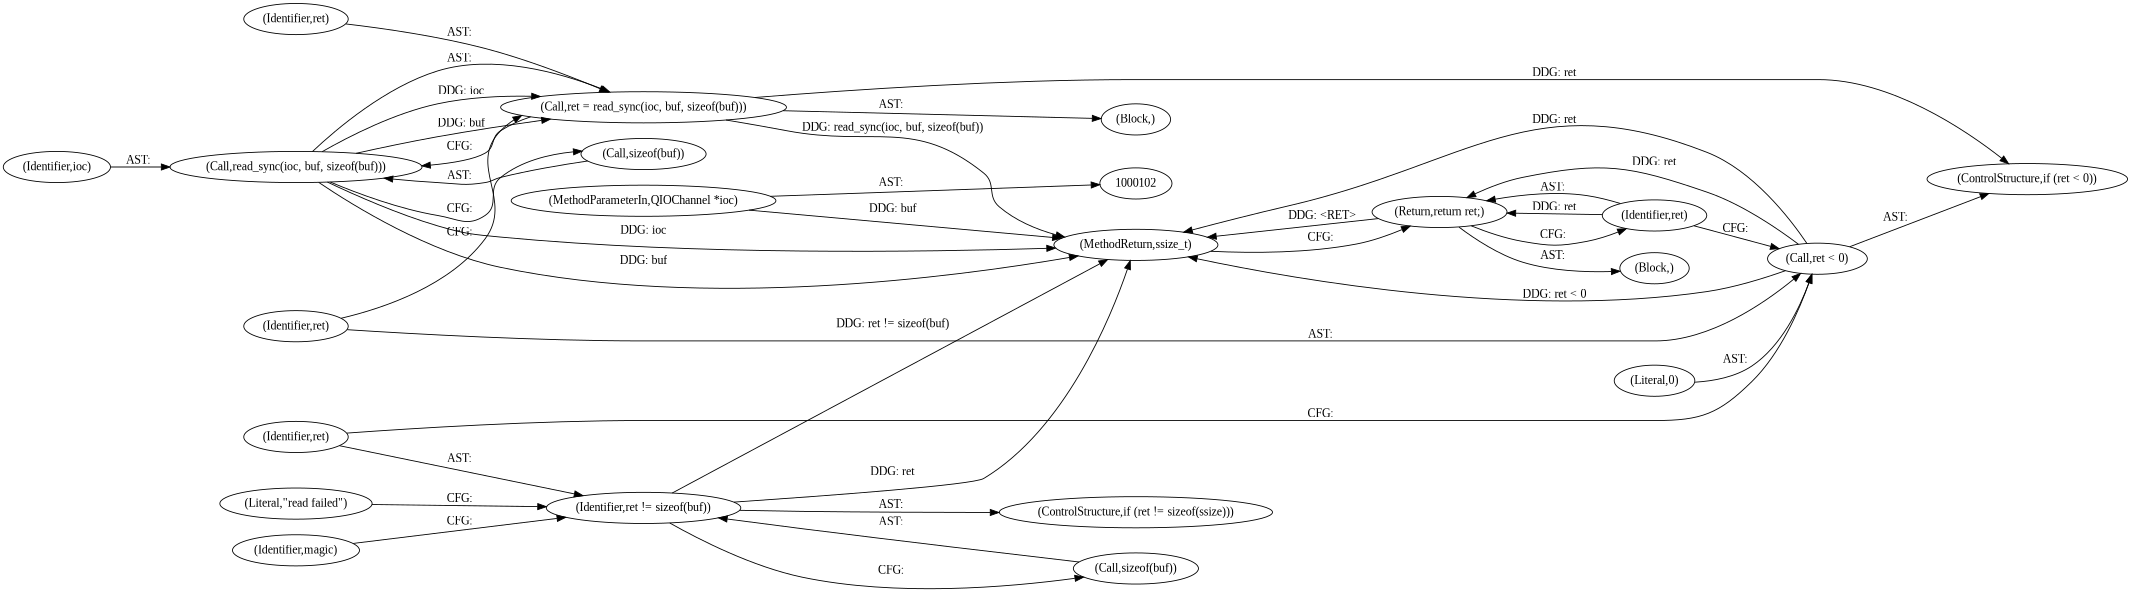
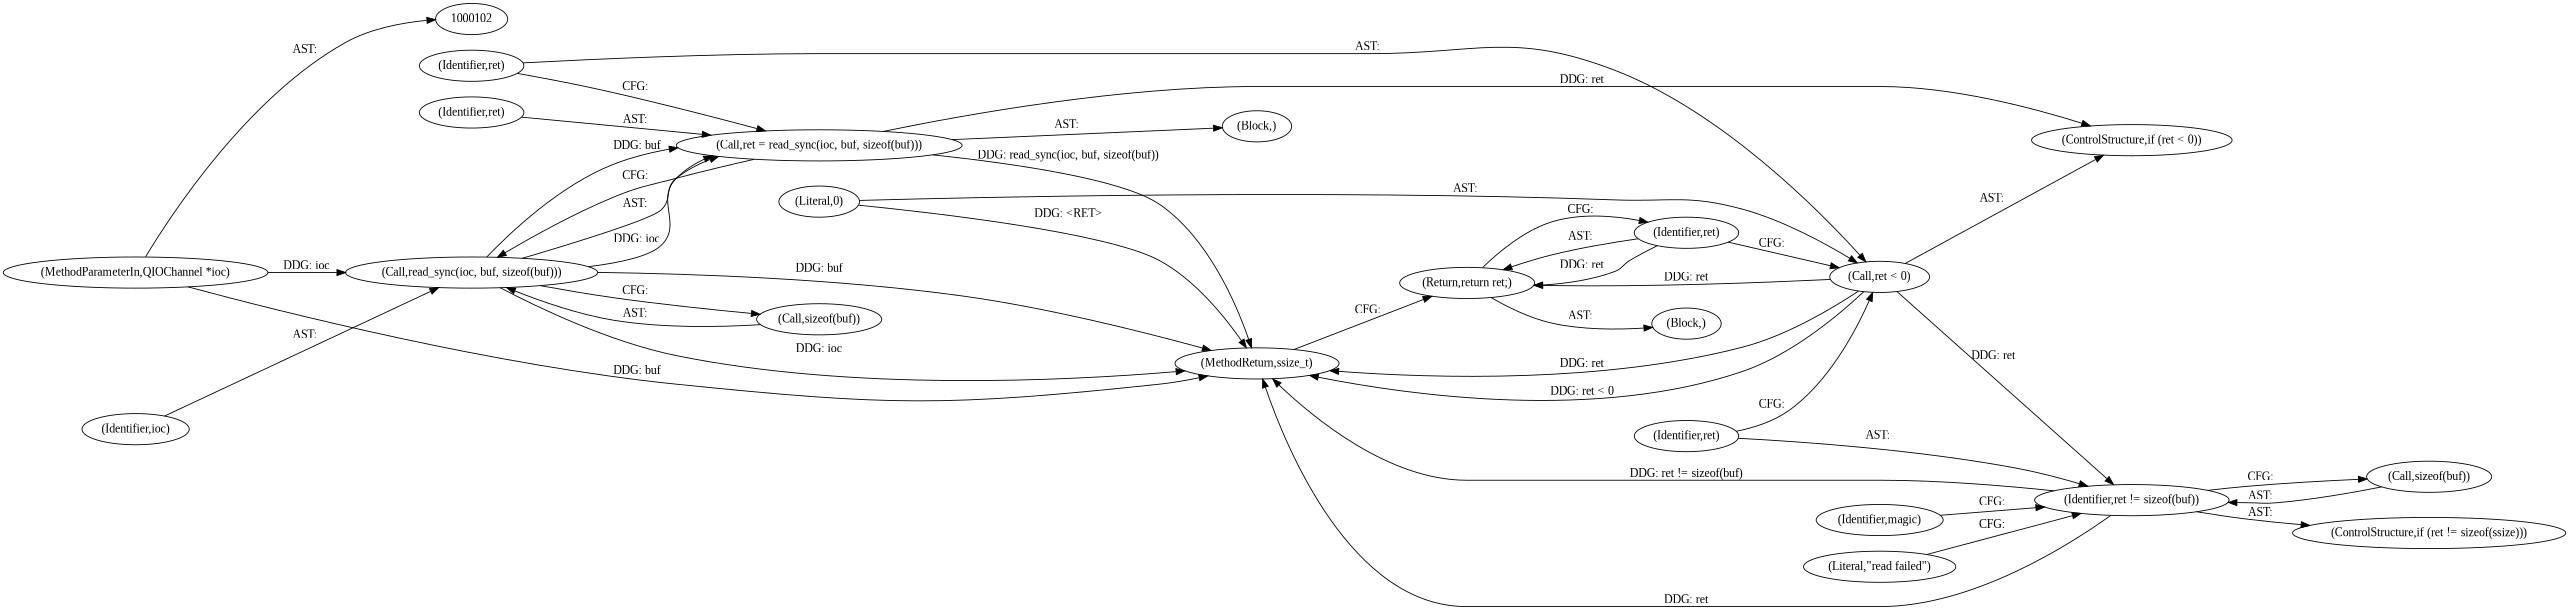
edge "(Return,return ret;)" -> "(MethodReturn,ssize_t)": now "(Literal,0)" -> "(MethodReturn,ssize_t)"
edge "(MethodParameterIn,QIOChannel *ioc)" -> "(Call,read_sync(ioc, buf, sizeof(buf)))": added, label "DDG: ioc"
edge "(Call,ret < 0)" -> "(Identifier,ret != sizeof(buf))": added, label "DDG: ret"
